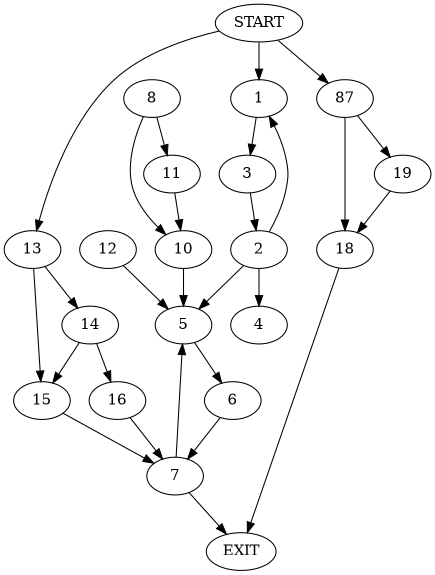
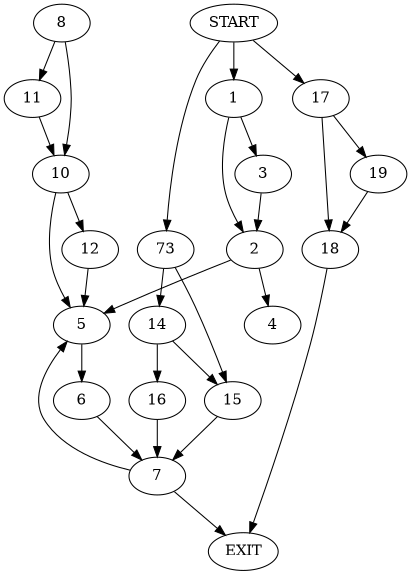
node "87": label "87" -> "17"
edge "2" -> "1": reversed
edge "10" -> "12": added
node "13": label "13" -> "73"
